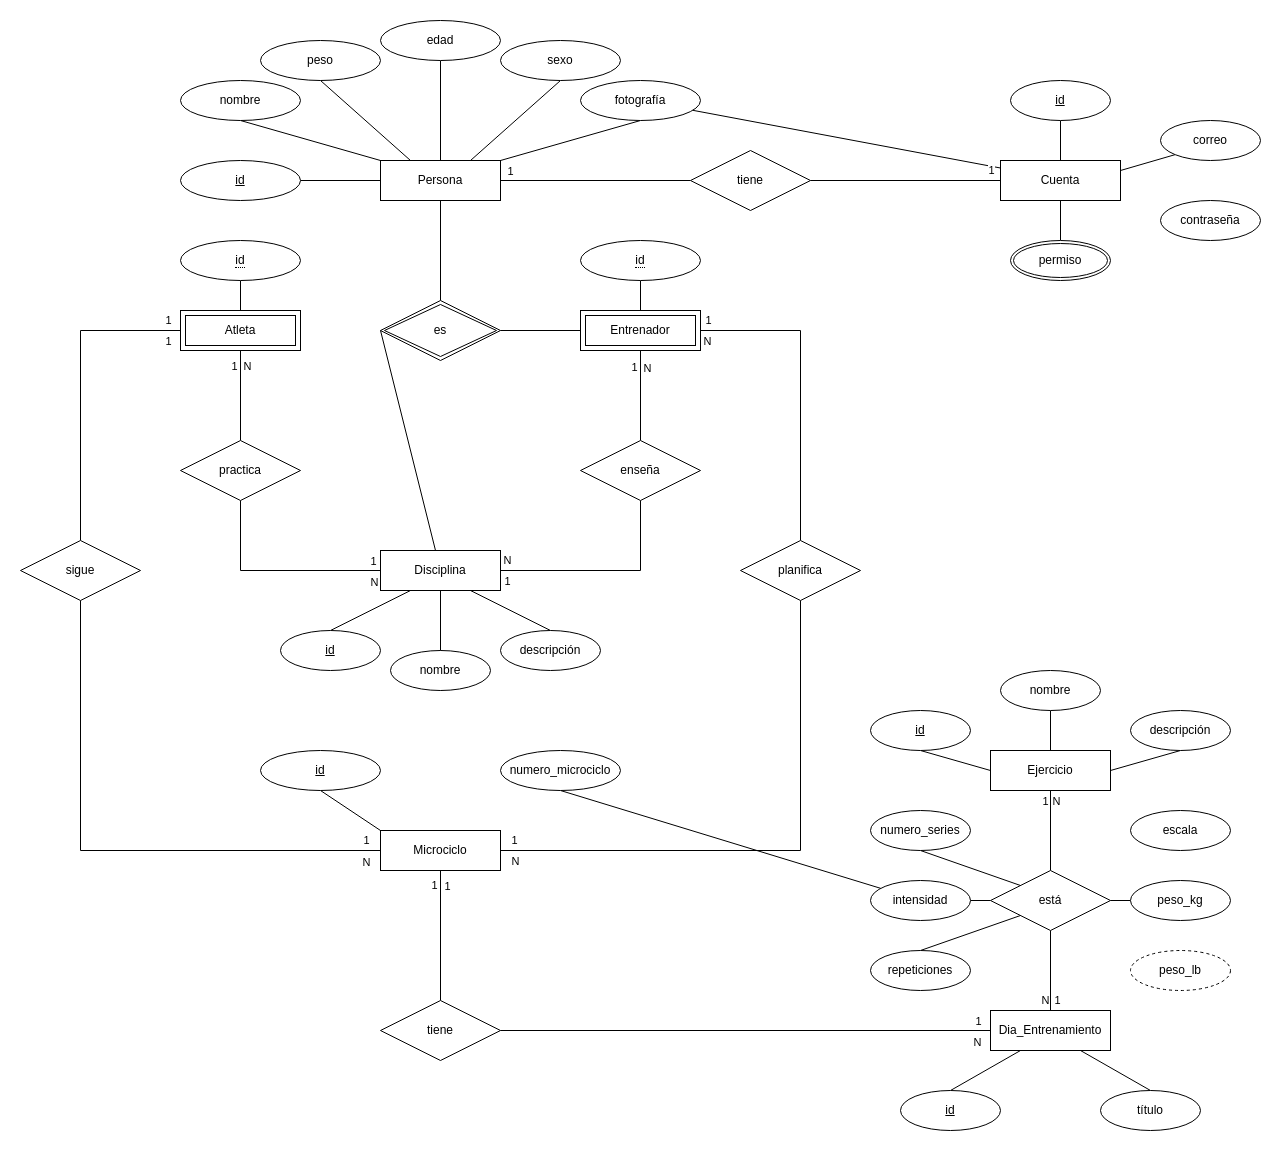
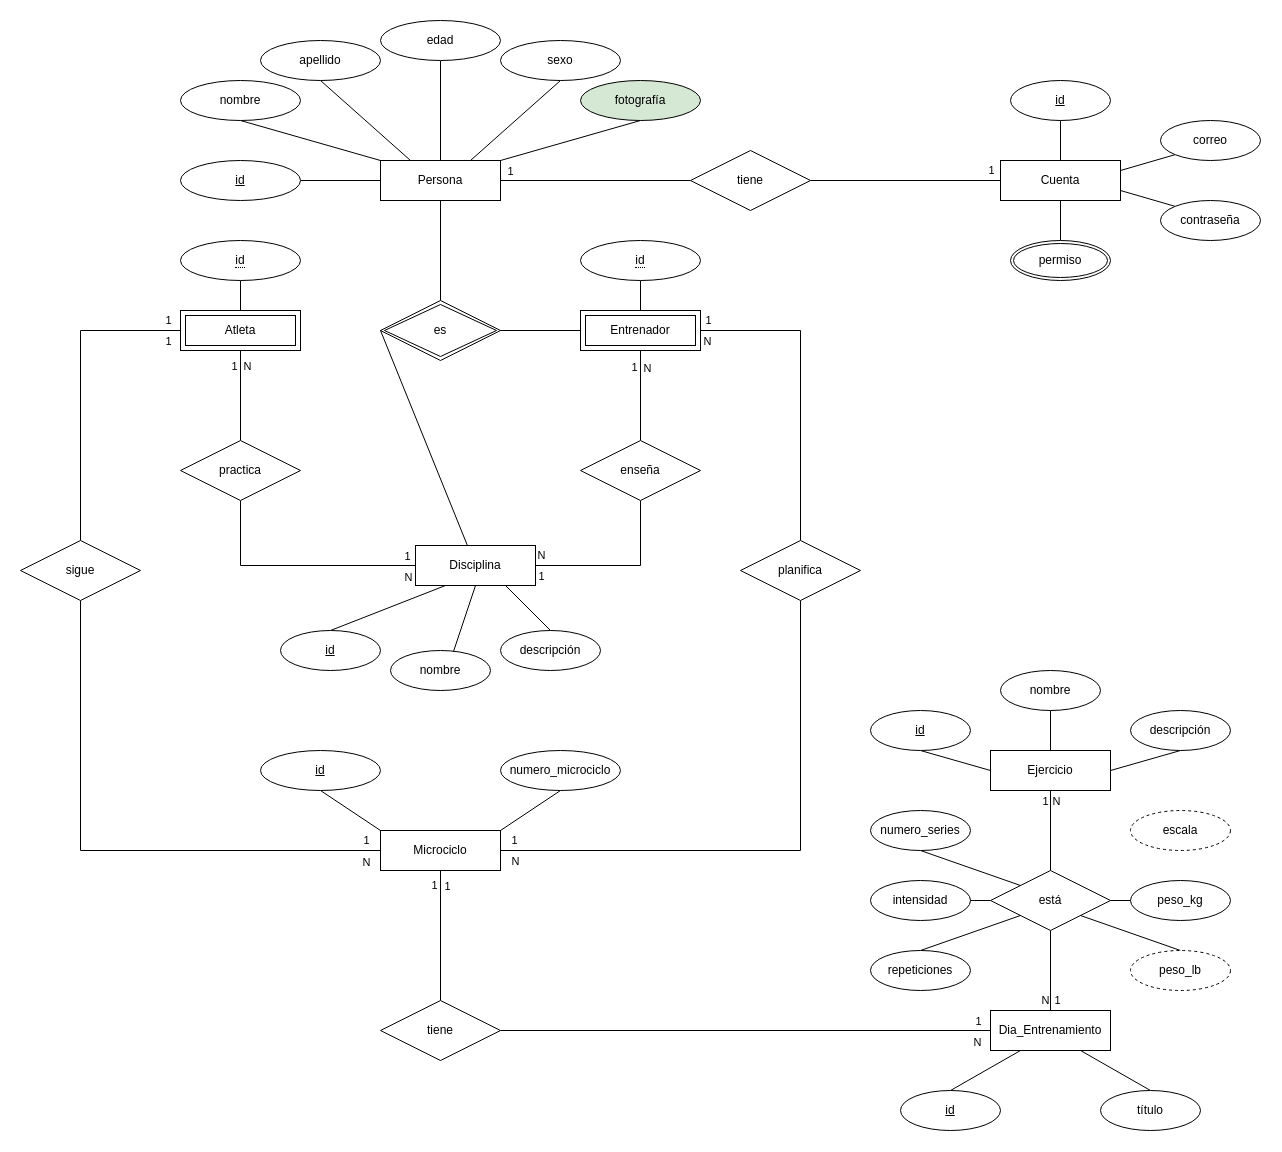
node "peso": label "peso" -> "apellido"
node "fotografía": fillcolor #ffffff -> #d5e8d4
edge "fotografía" -- "Cuenta": now "contraseña" -- "Cuenta"
node "Disciplina": moved (441, 571) -> (476, 566)
edge "numero_microciclo" -- "intensidad": now "numero_microciclo" -- "Microciclo"
node "escala": style solid -> dashed
edge "está" -- "peso_lb": added
